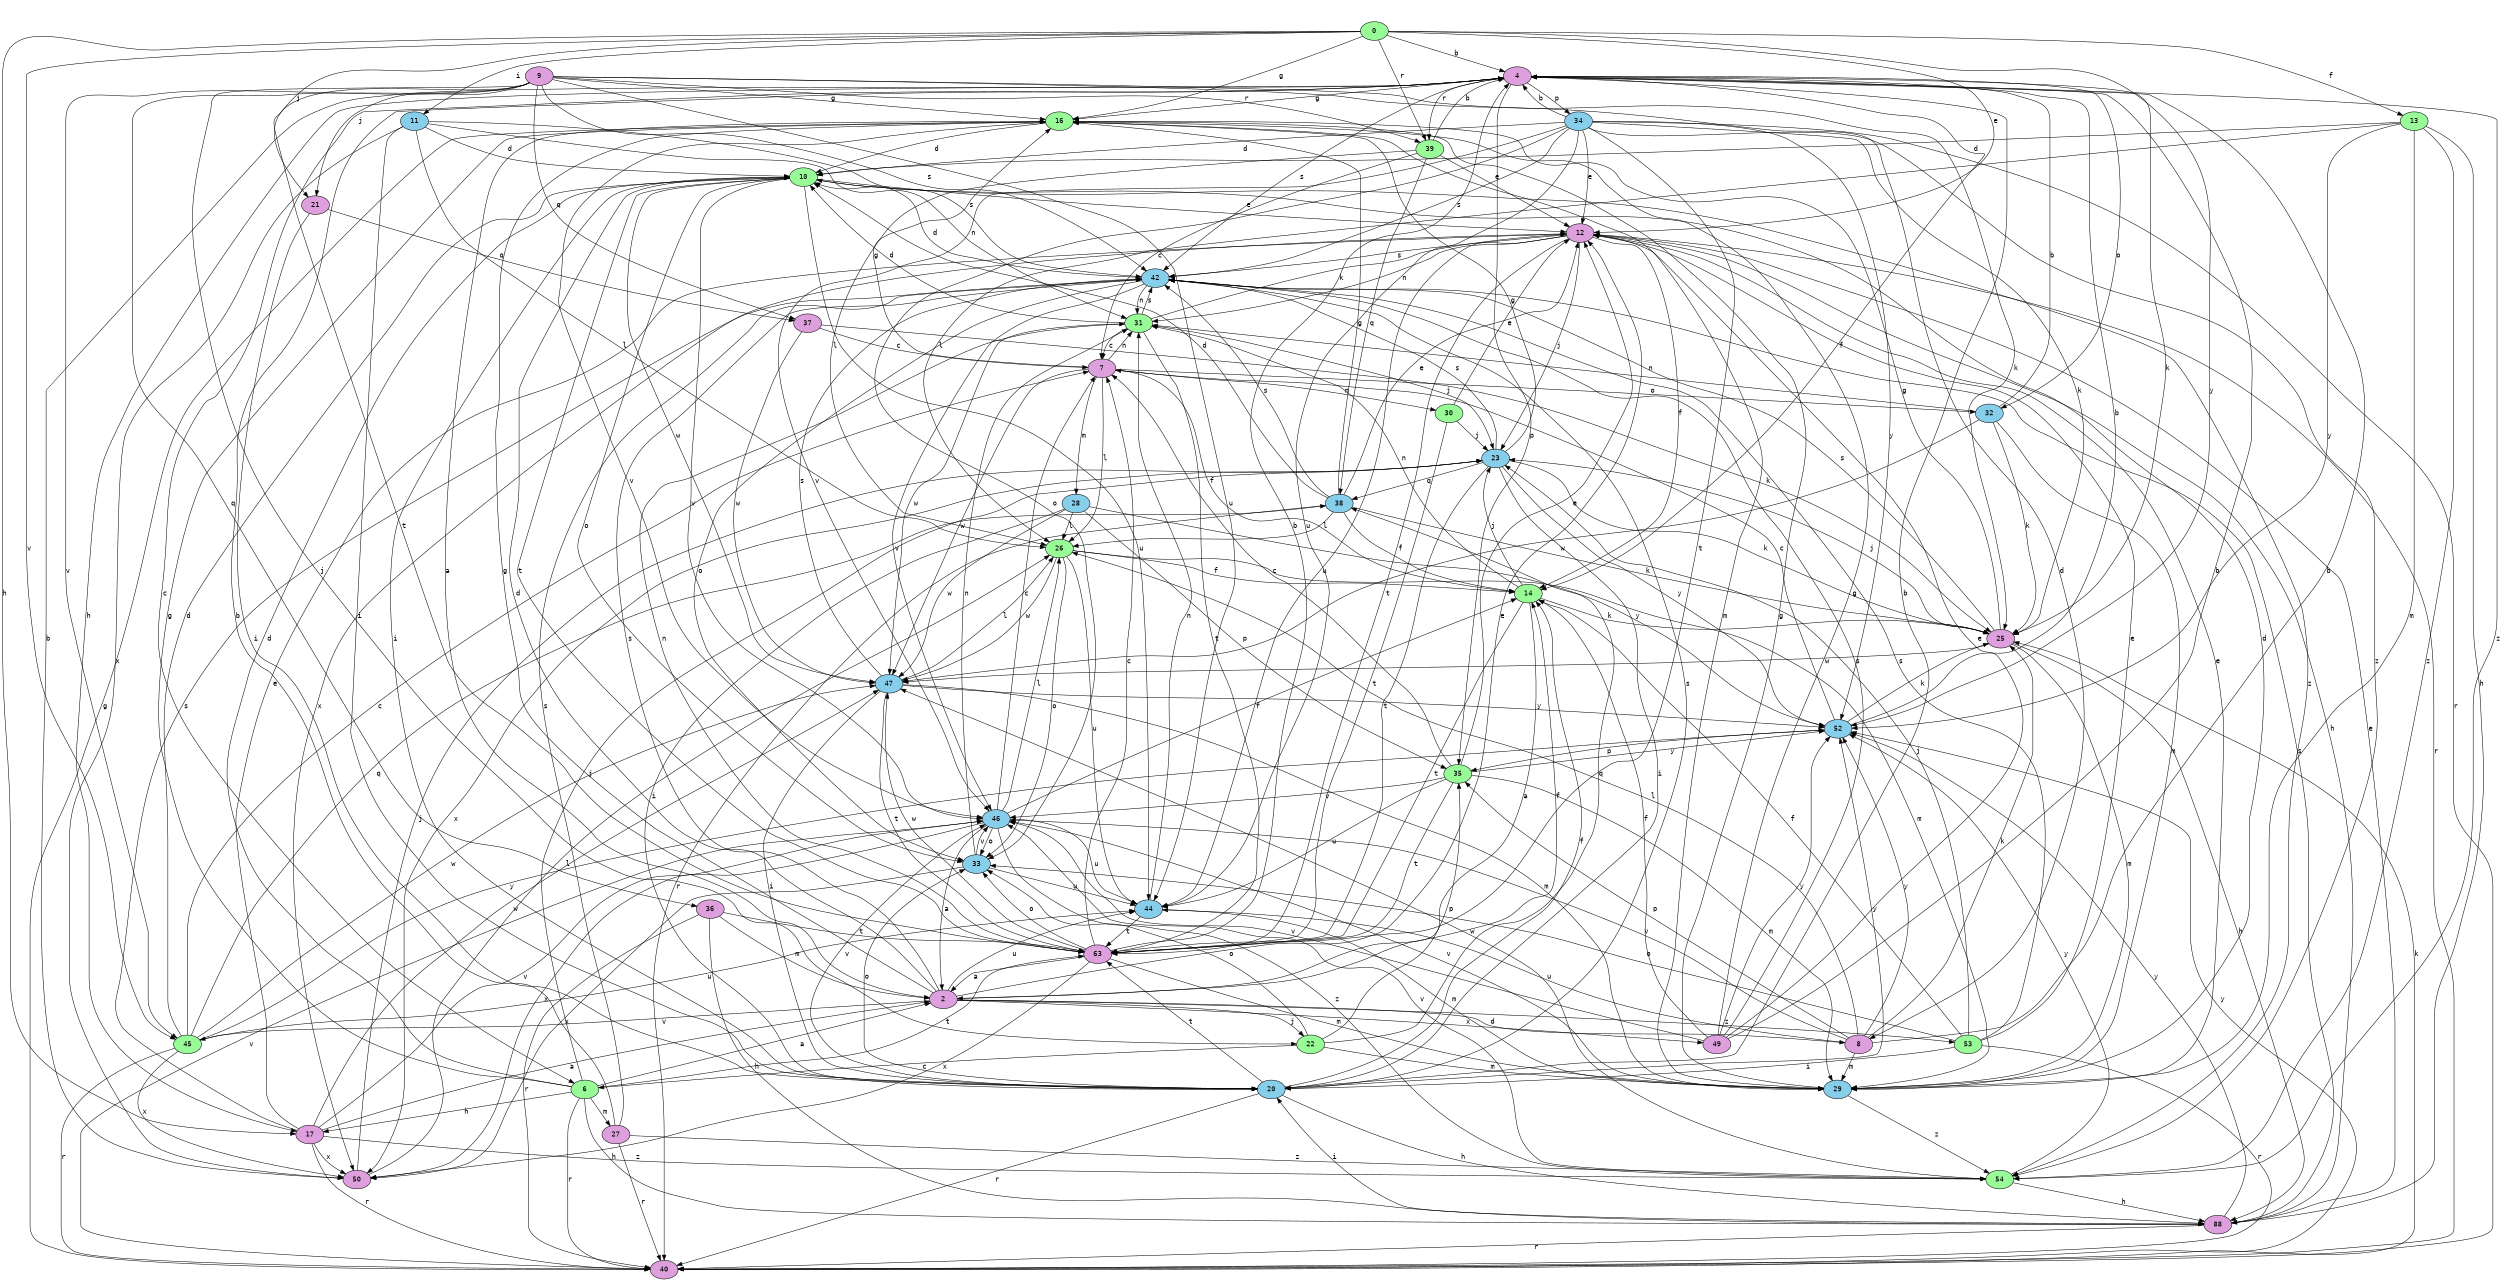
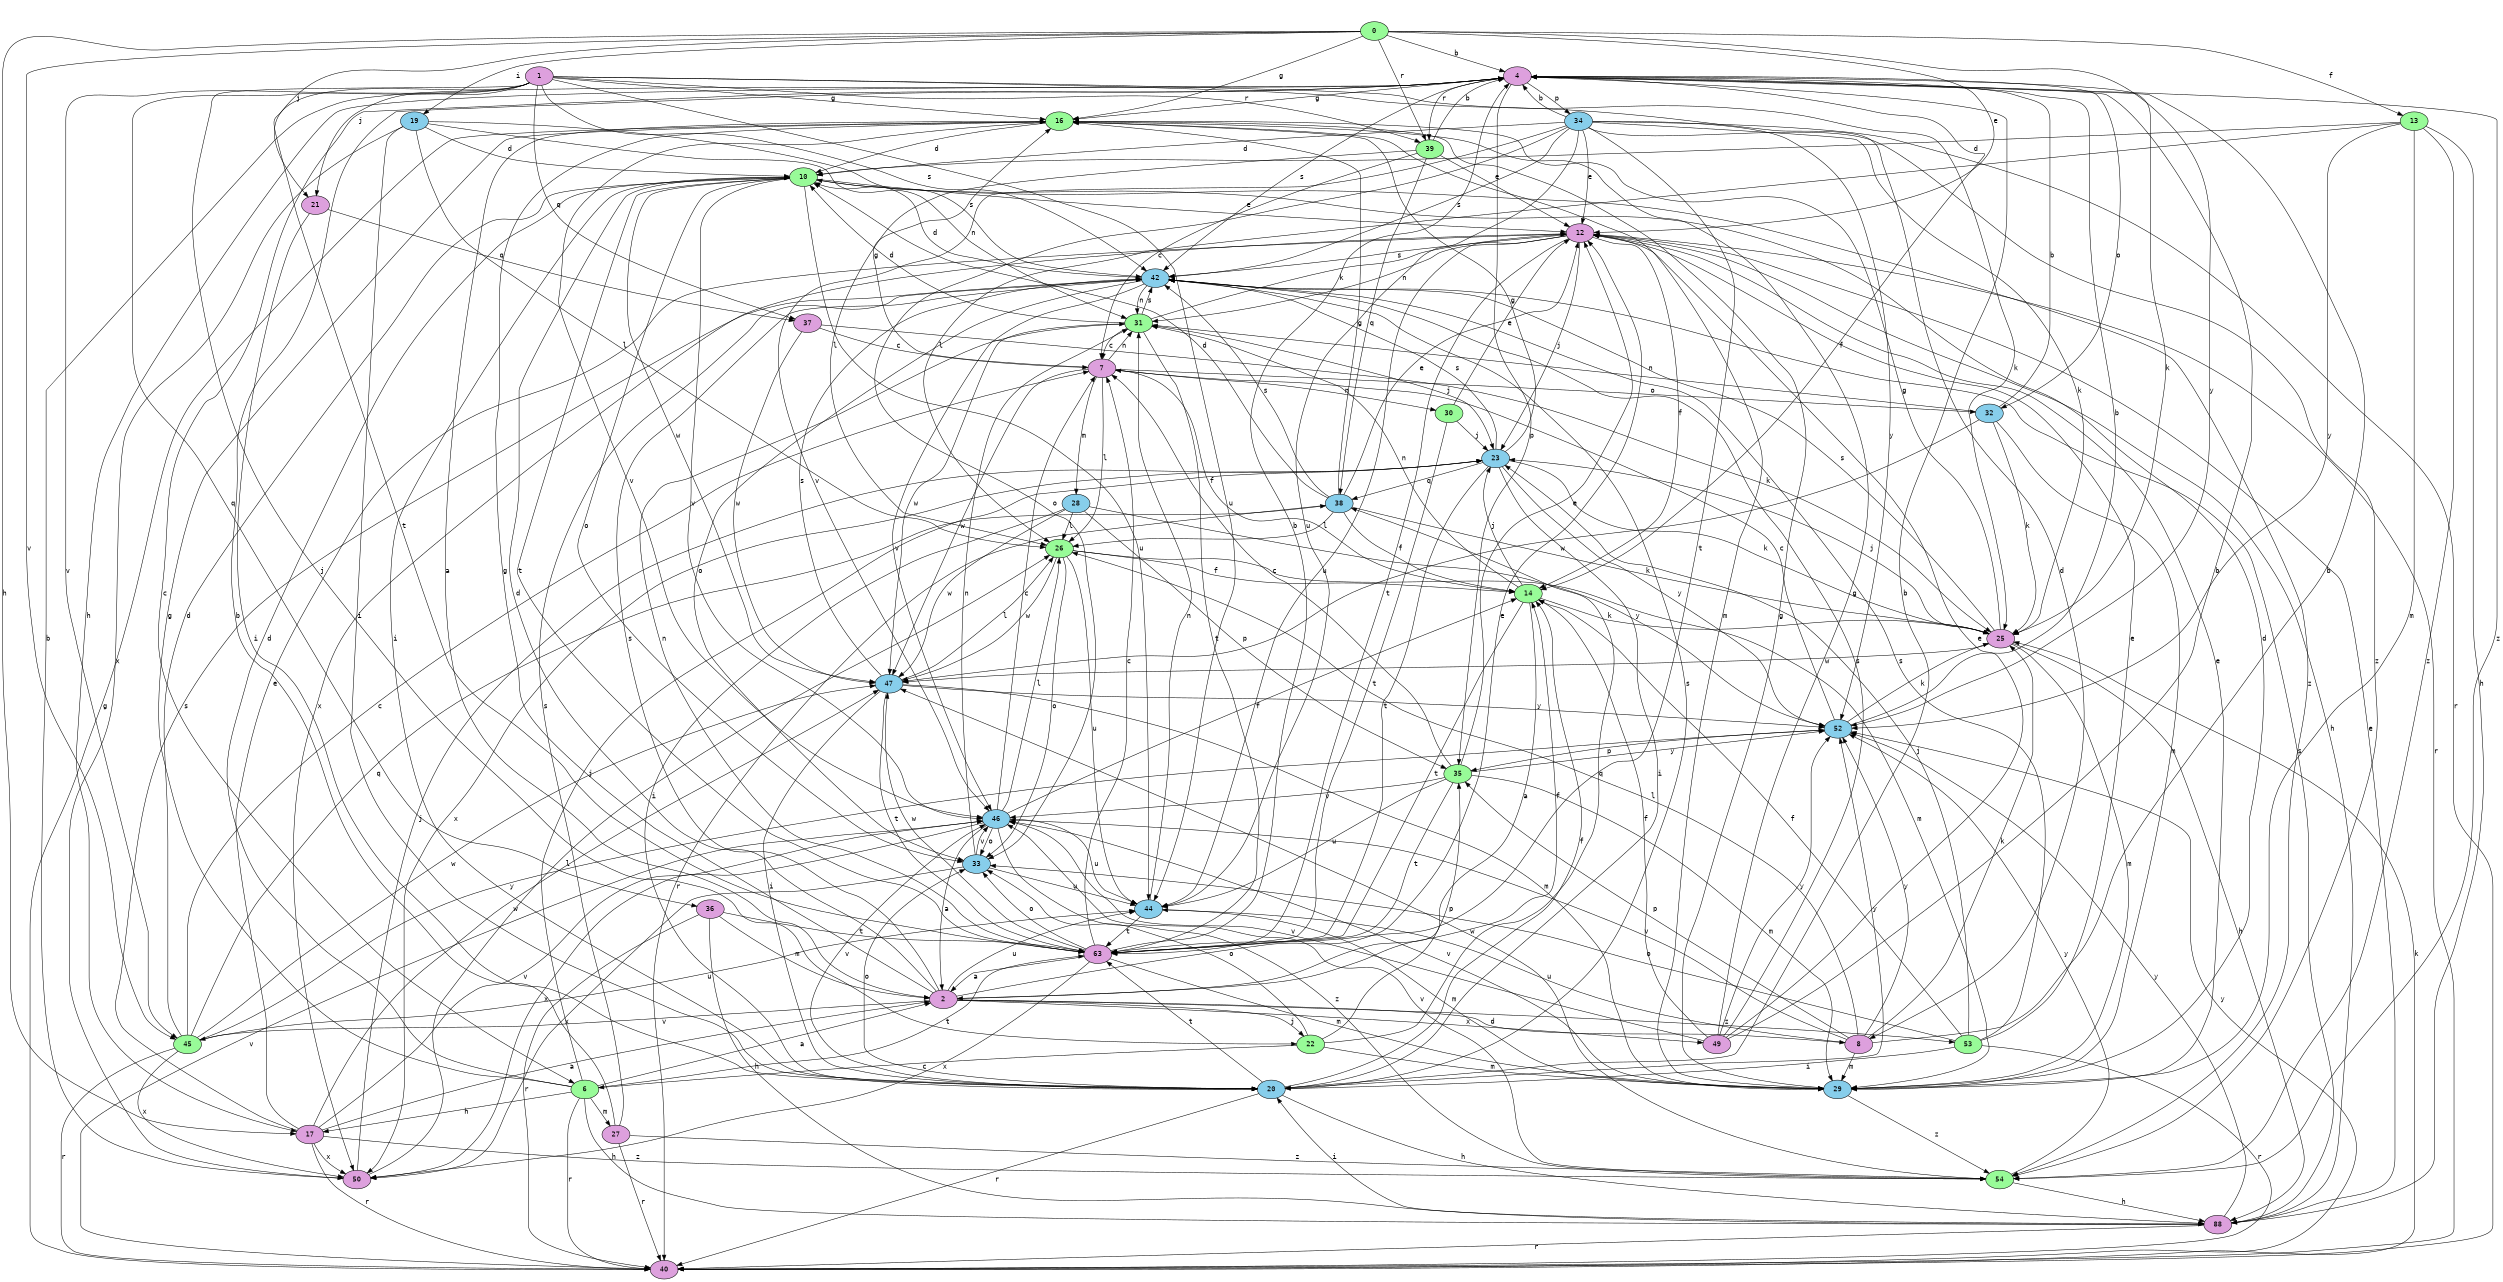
node "9": label "9" -> "1"
node "11": label "11" -> "19"
